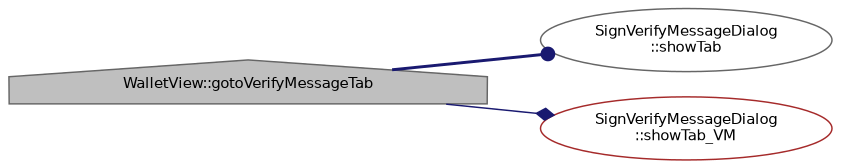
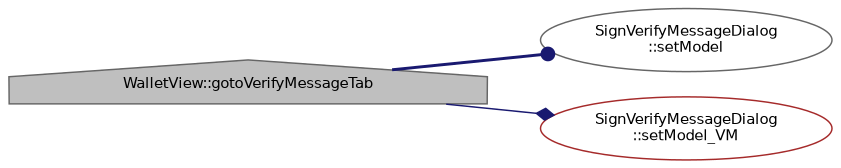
node "SignVerifyMessageDialog ::showTab": label "SignVerifyMessageDialog ::showTab" -> "SignVerifyMessageDialog ::setModel"
node "SignVerifyMessageDialog ::showTab_VM": label "SignVerifyMessageDialog ::showTab_VM" -> "SignVerifyMessageDialog ::setModel_VM"
